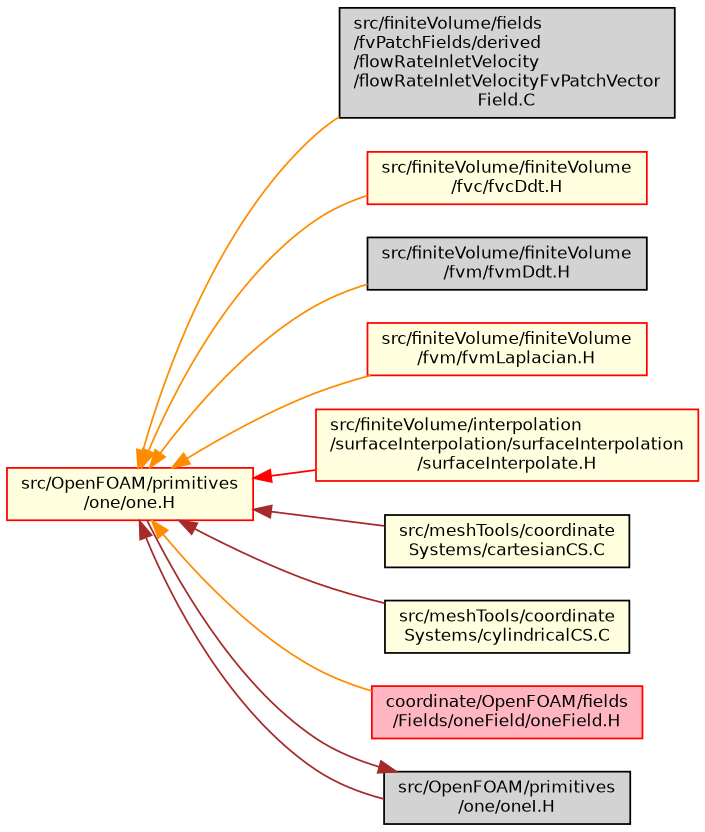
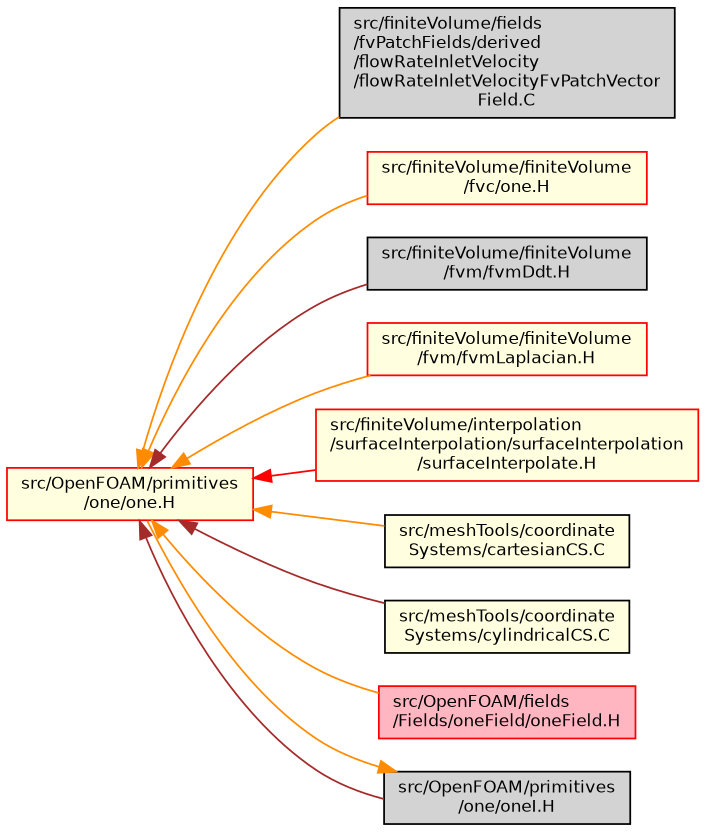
node "src/finiteVolume/finiteVolume /fvc/fvcDdt.H": label "src/finiteVolume/finiteVolume /fvc/fvcDdt.H" -> "src/finiteVolume/finiteVolume /fvc/one.H"
edge "src/finiteVolume/finiteVolume /fvm/fvmDdt.H" -> "src/OpenFOAM/primitives /one/one.H": color darkorange -> brown
edge "src/meshTools/coordinate Systems/cartesianCS.C" -> "src/OpenFOAM/primitives /one/one.H": color brown -> darkorange
edge "src/OpenFOAM/primitives /one/one.H" -> "src/OpenFOAM/primitives /one/oneI.H": color brown -> darkorange
node "coordinate/OpenFOAM/fields /Fields/oneField/oneField.H": label "coordinate/OpenFOAM/fields /Fields/oneField/oneField.H" -> "src/OpenFOAM/fields /Fields/oneField/oneField.H"
